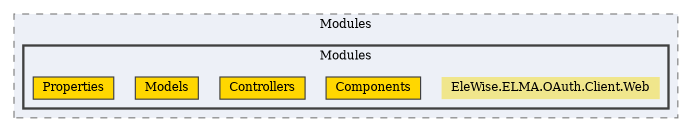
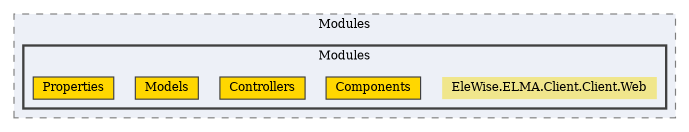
node "EleWise.ELMA.OAuth.Client.Web": label "EleWise.ELMA.OAuth.Client.Web" -> "EleWise.ELMA.Client.Client.Web"
